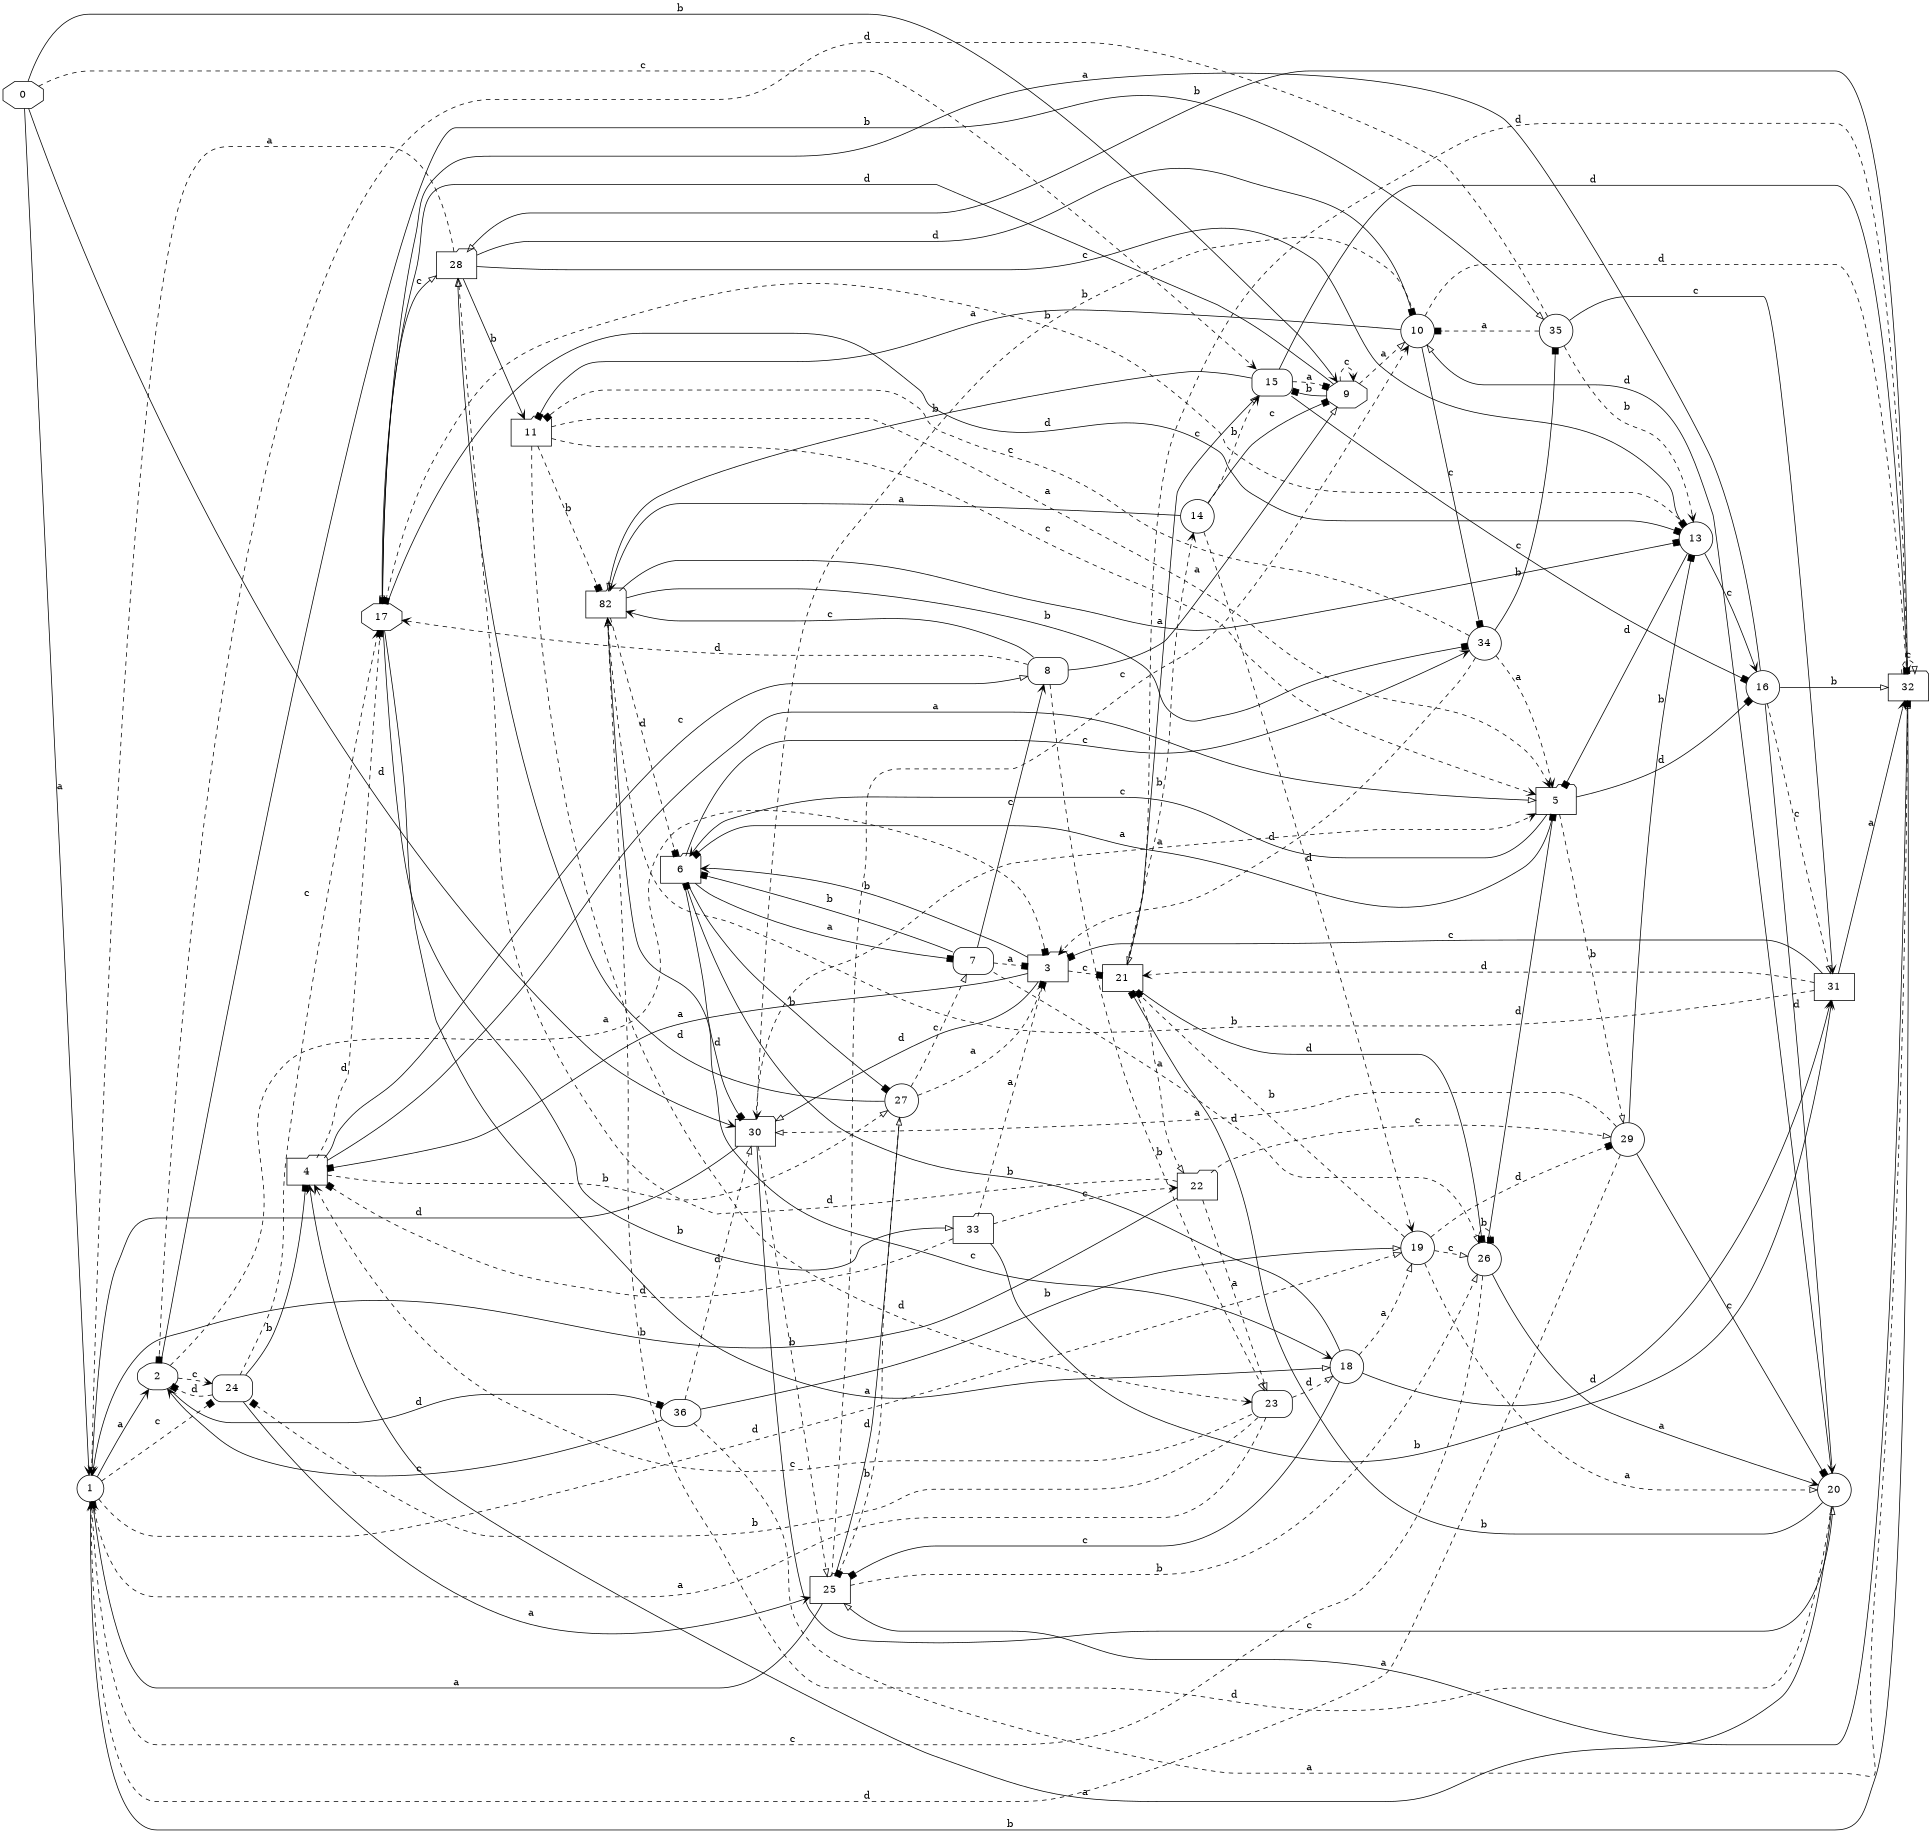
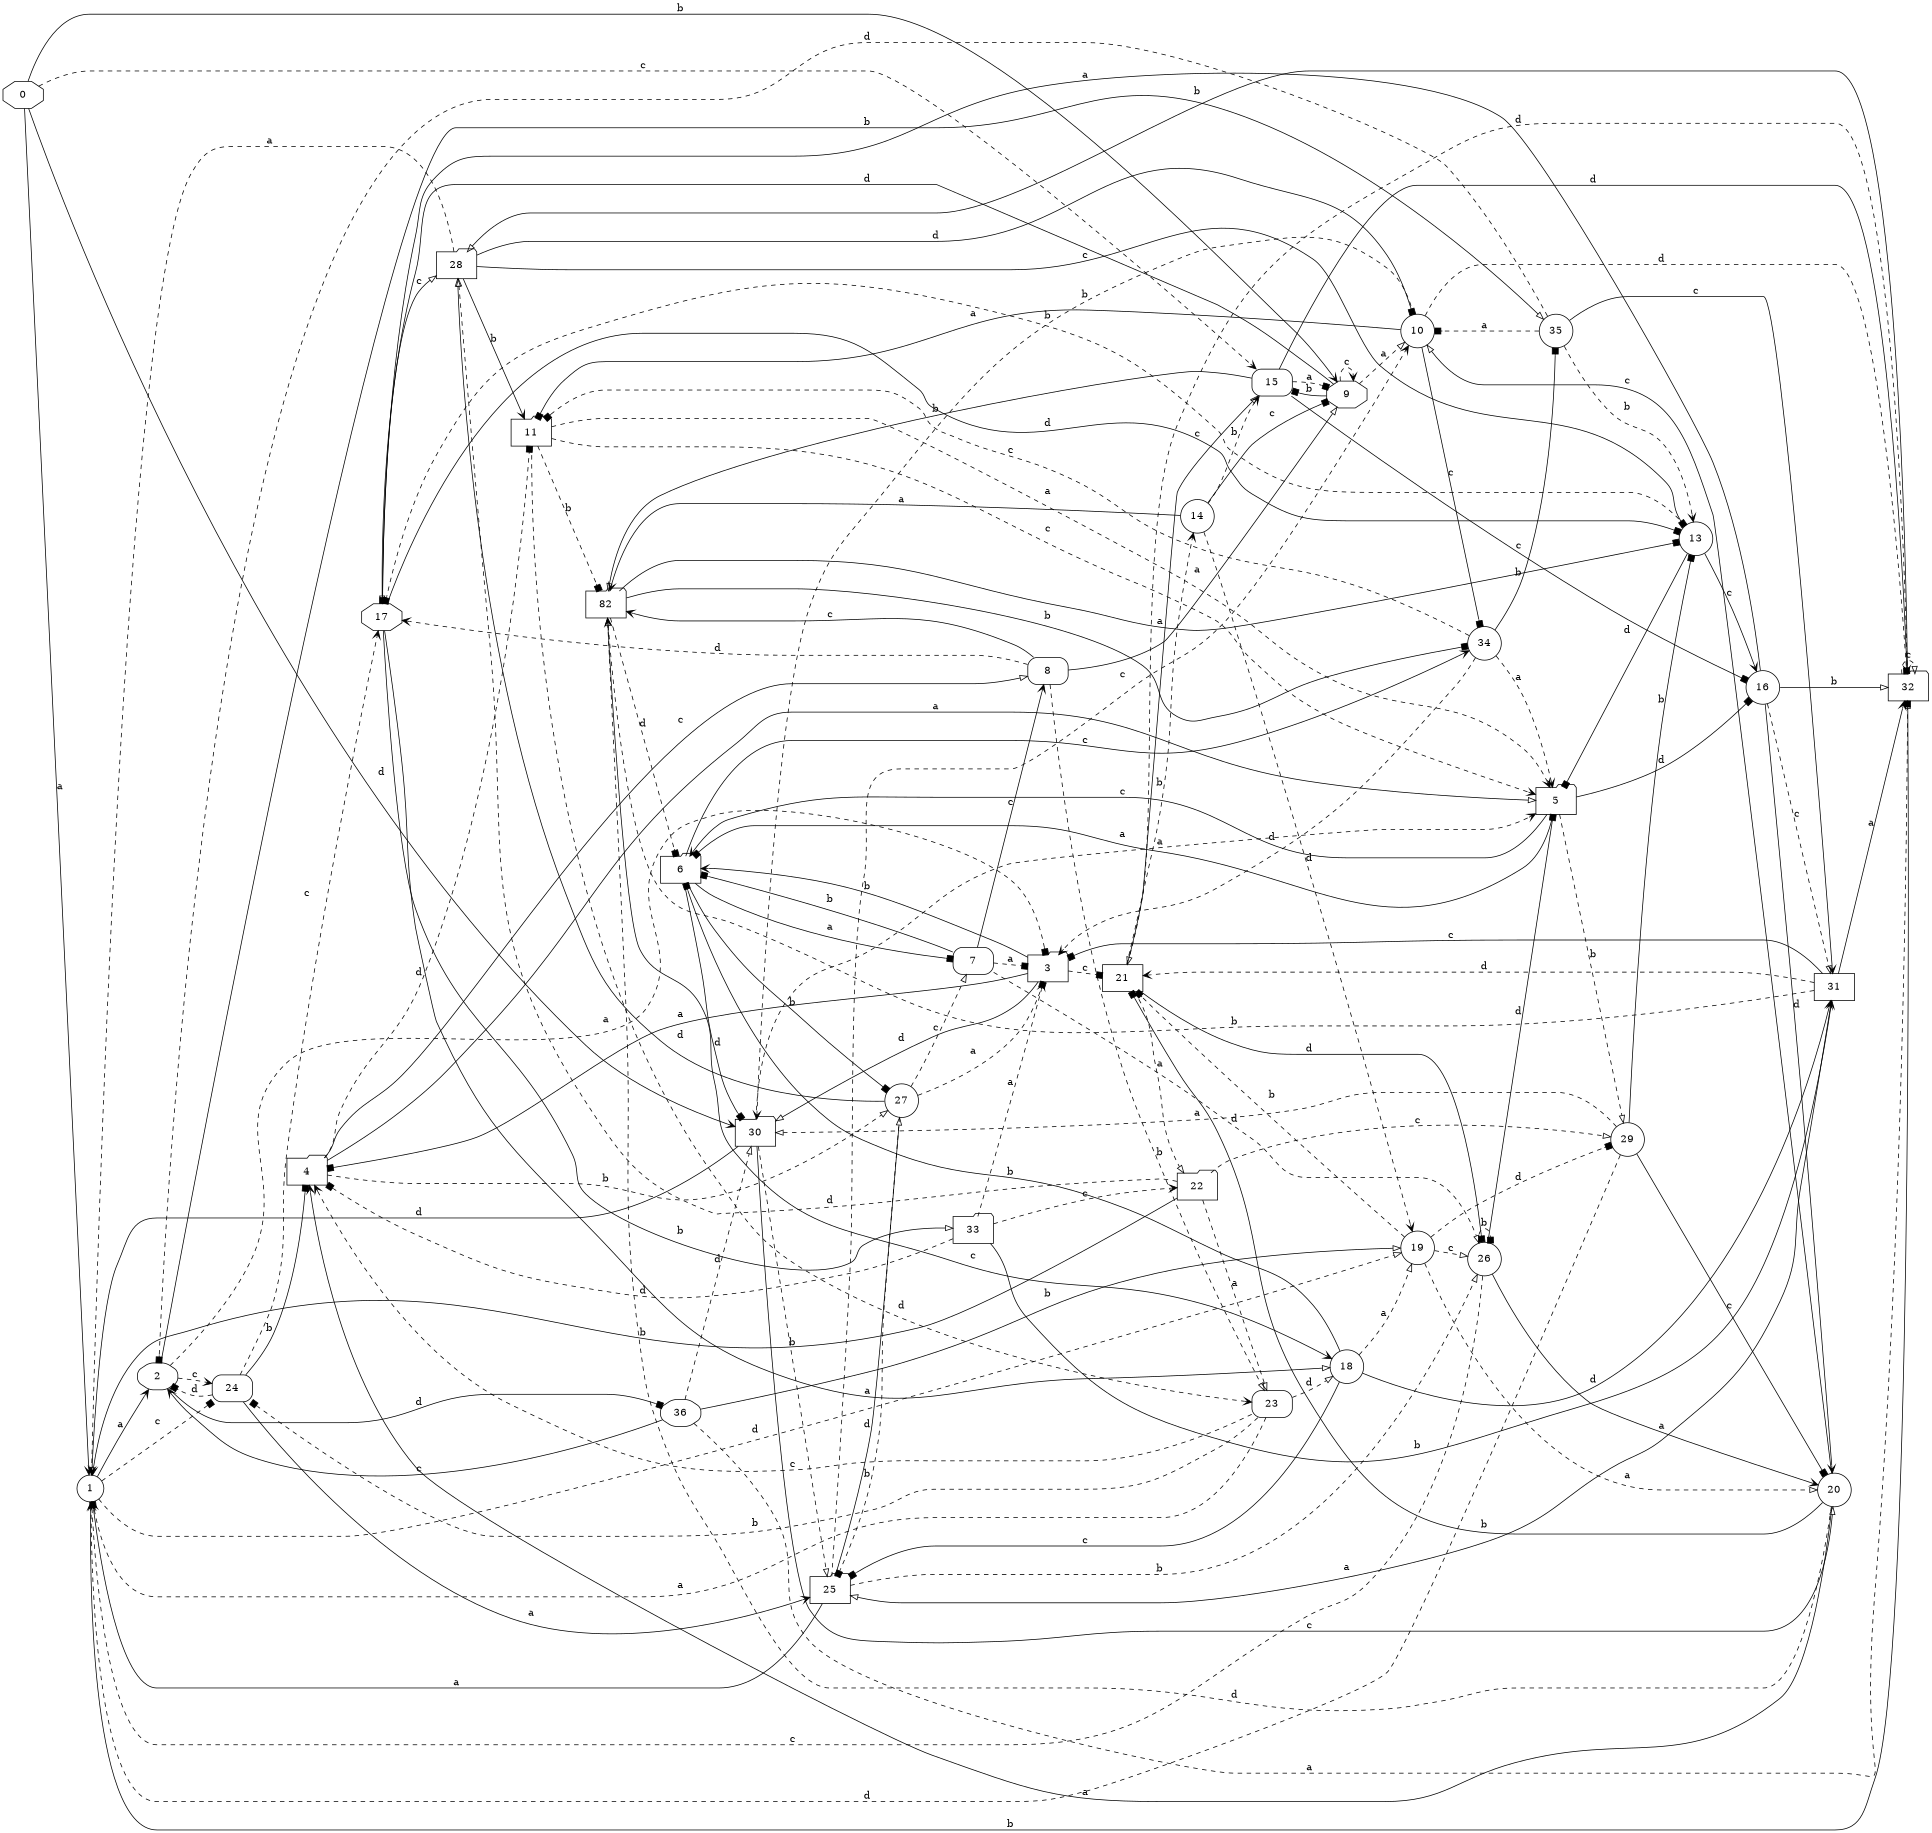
edge "20" -> "10": label "d" -> "c"
edge "4" -> "17": now "4" -> "11"
edge "32" -> "25": now "31" -> "25"
